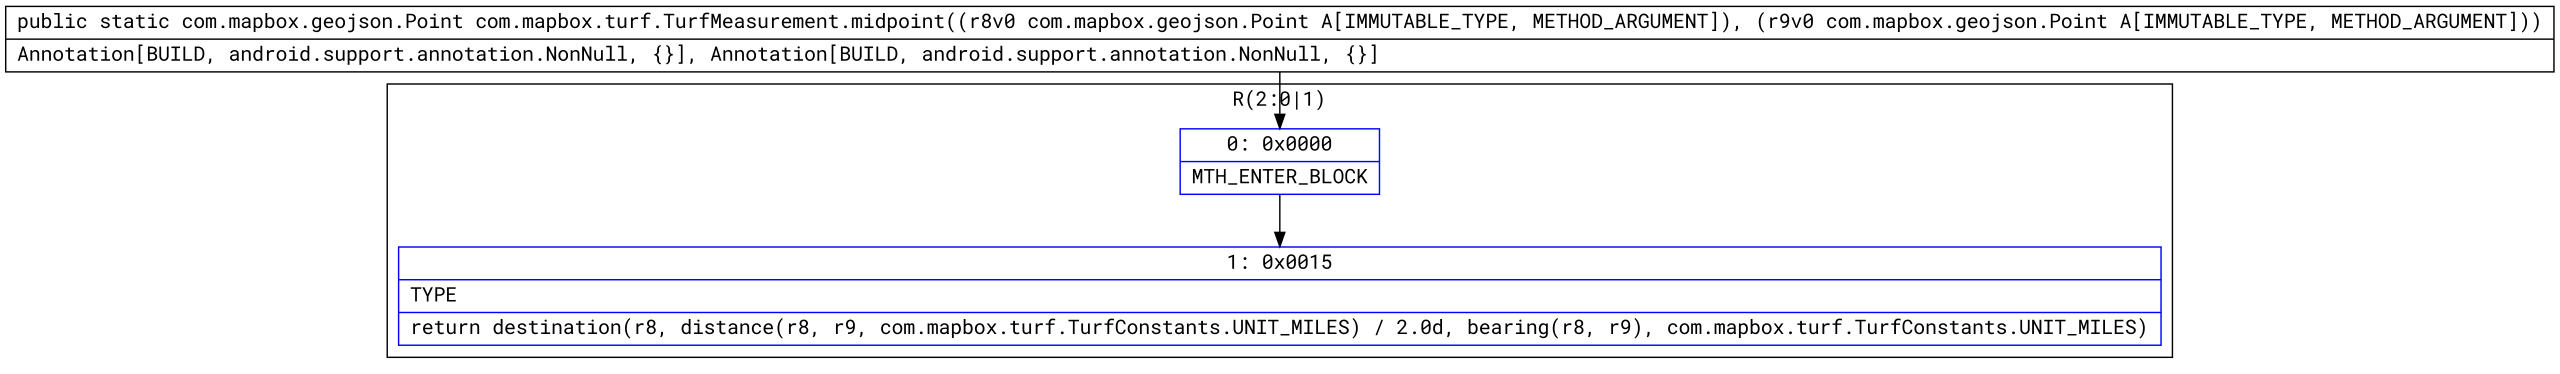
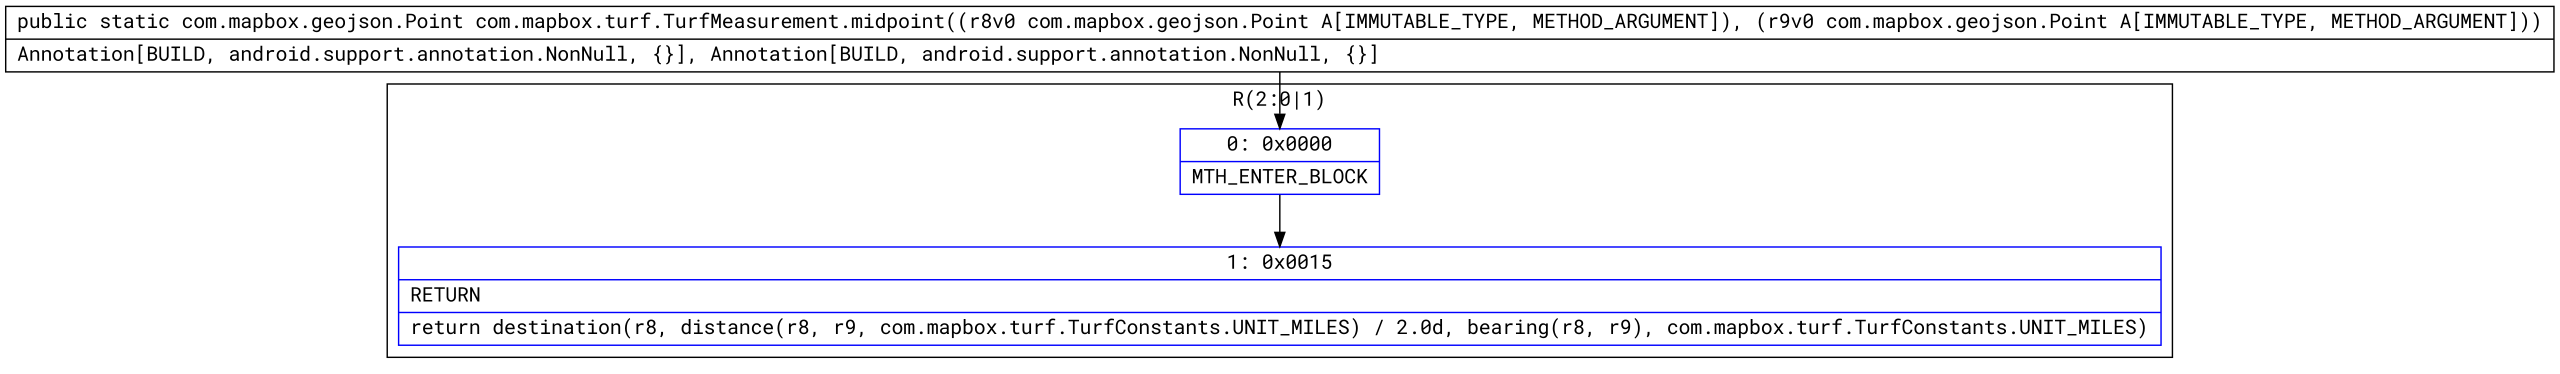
node "1: 0x0015": text "TYPE" -> "RETURN"
